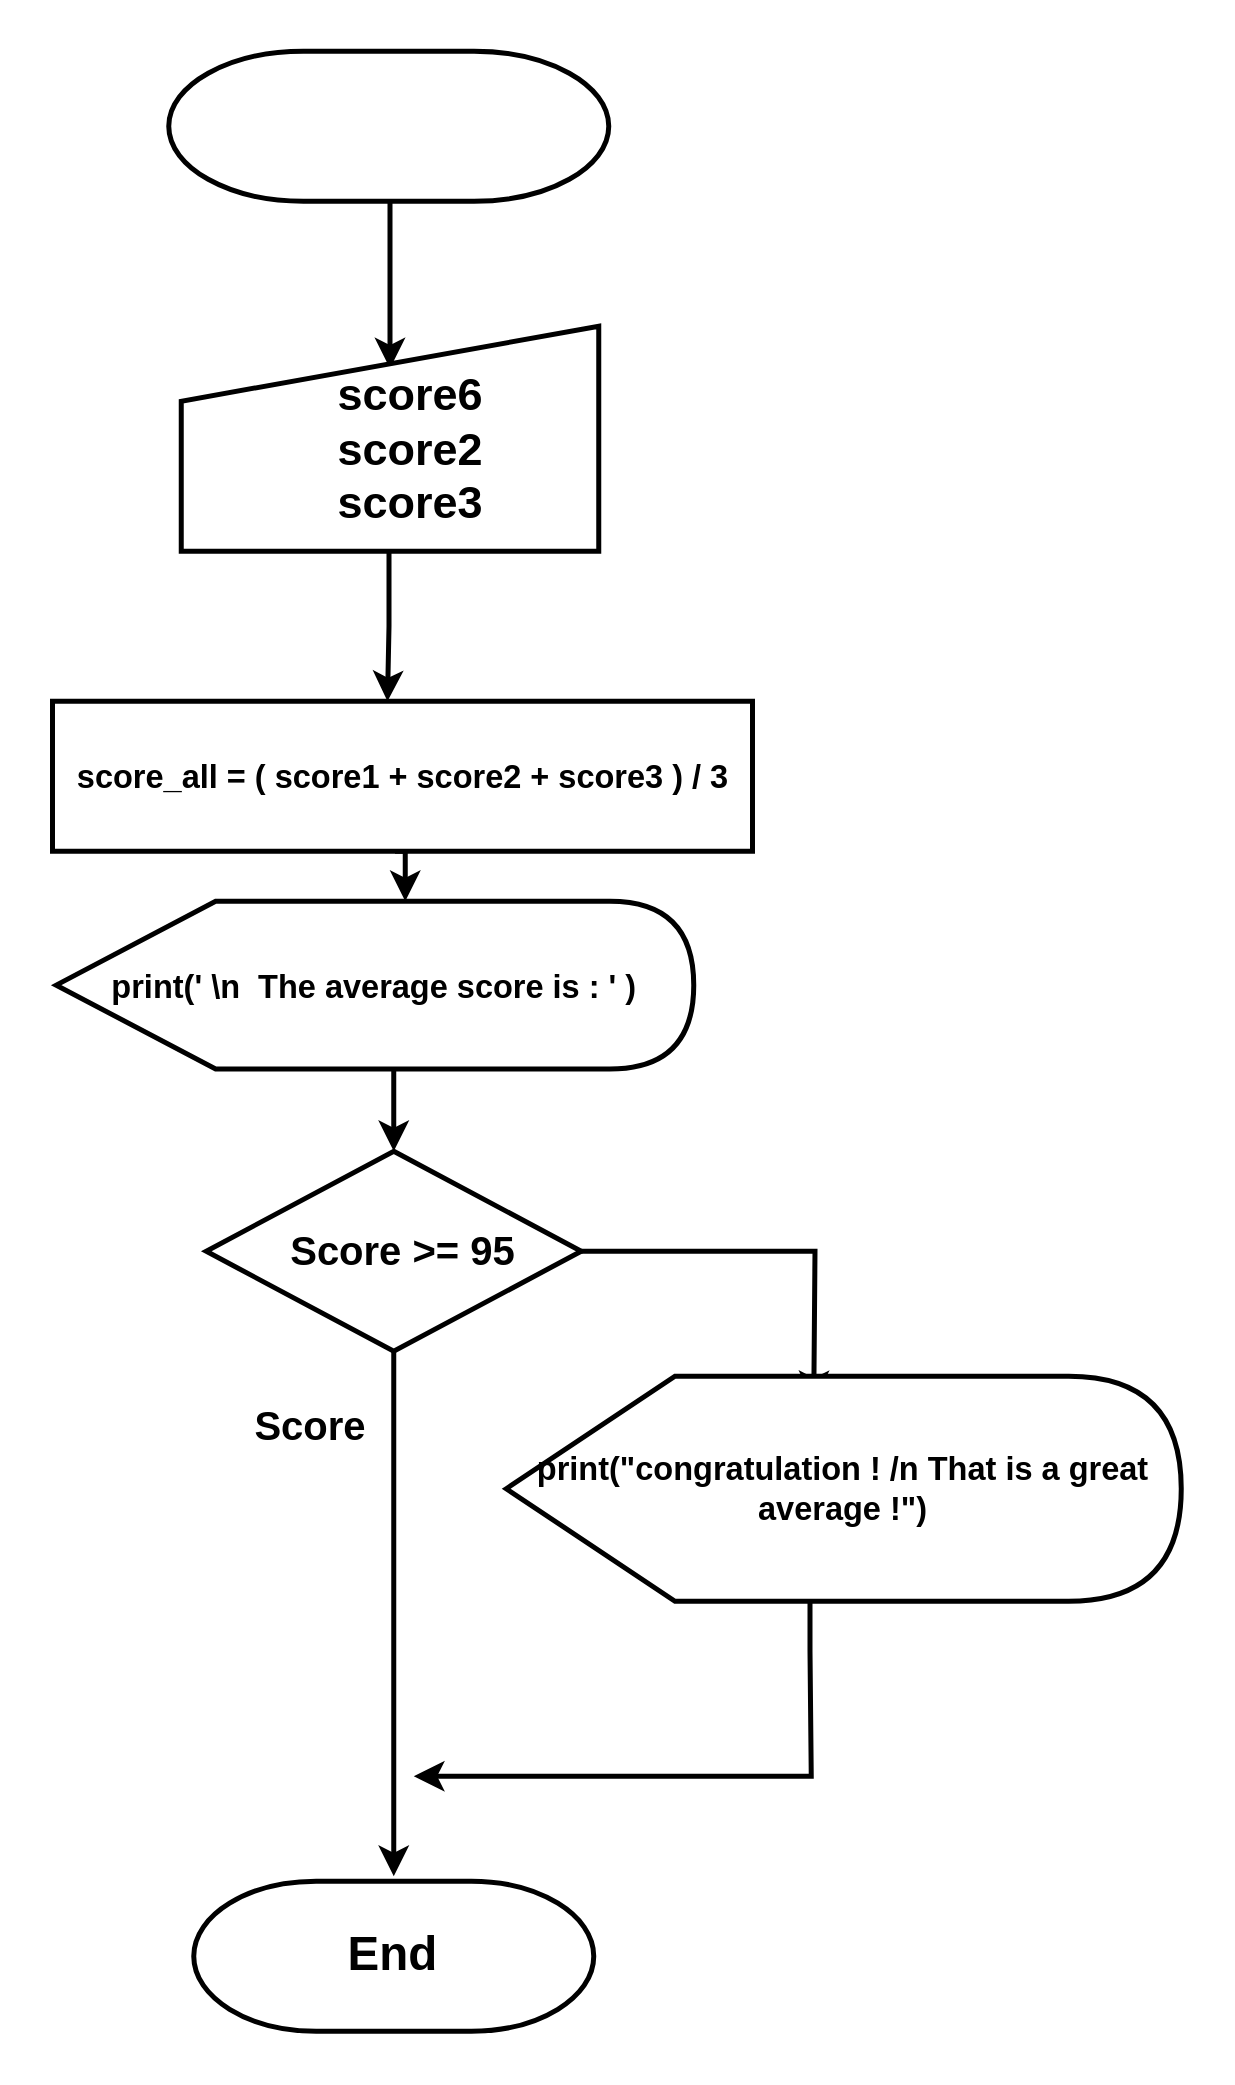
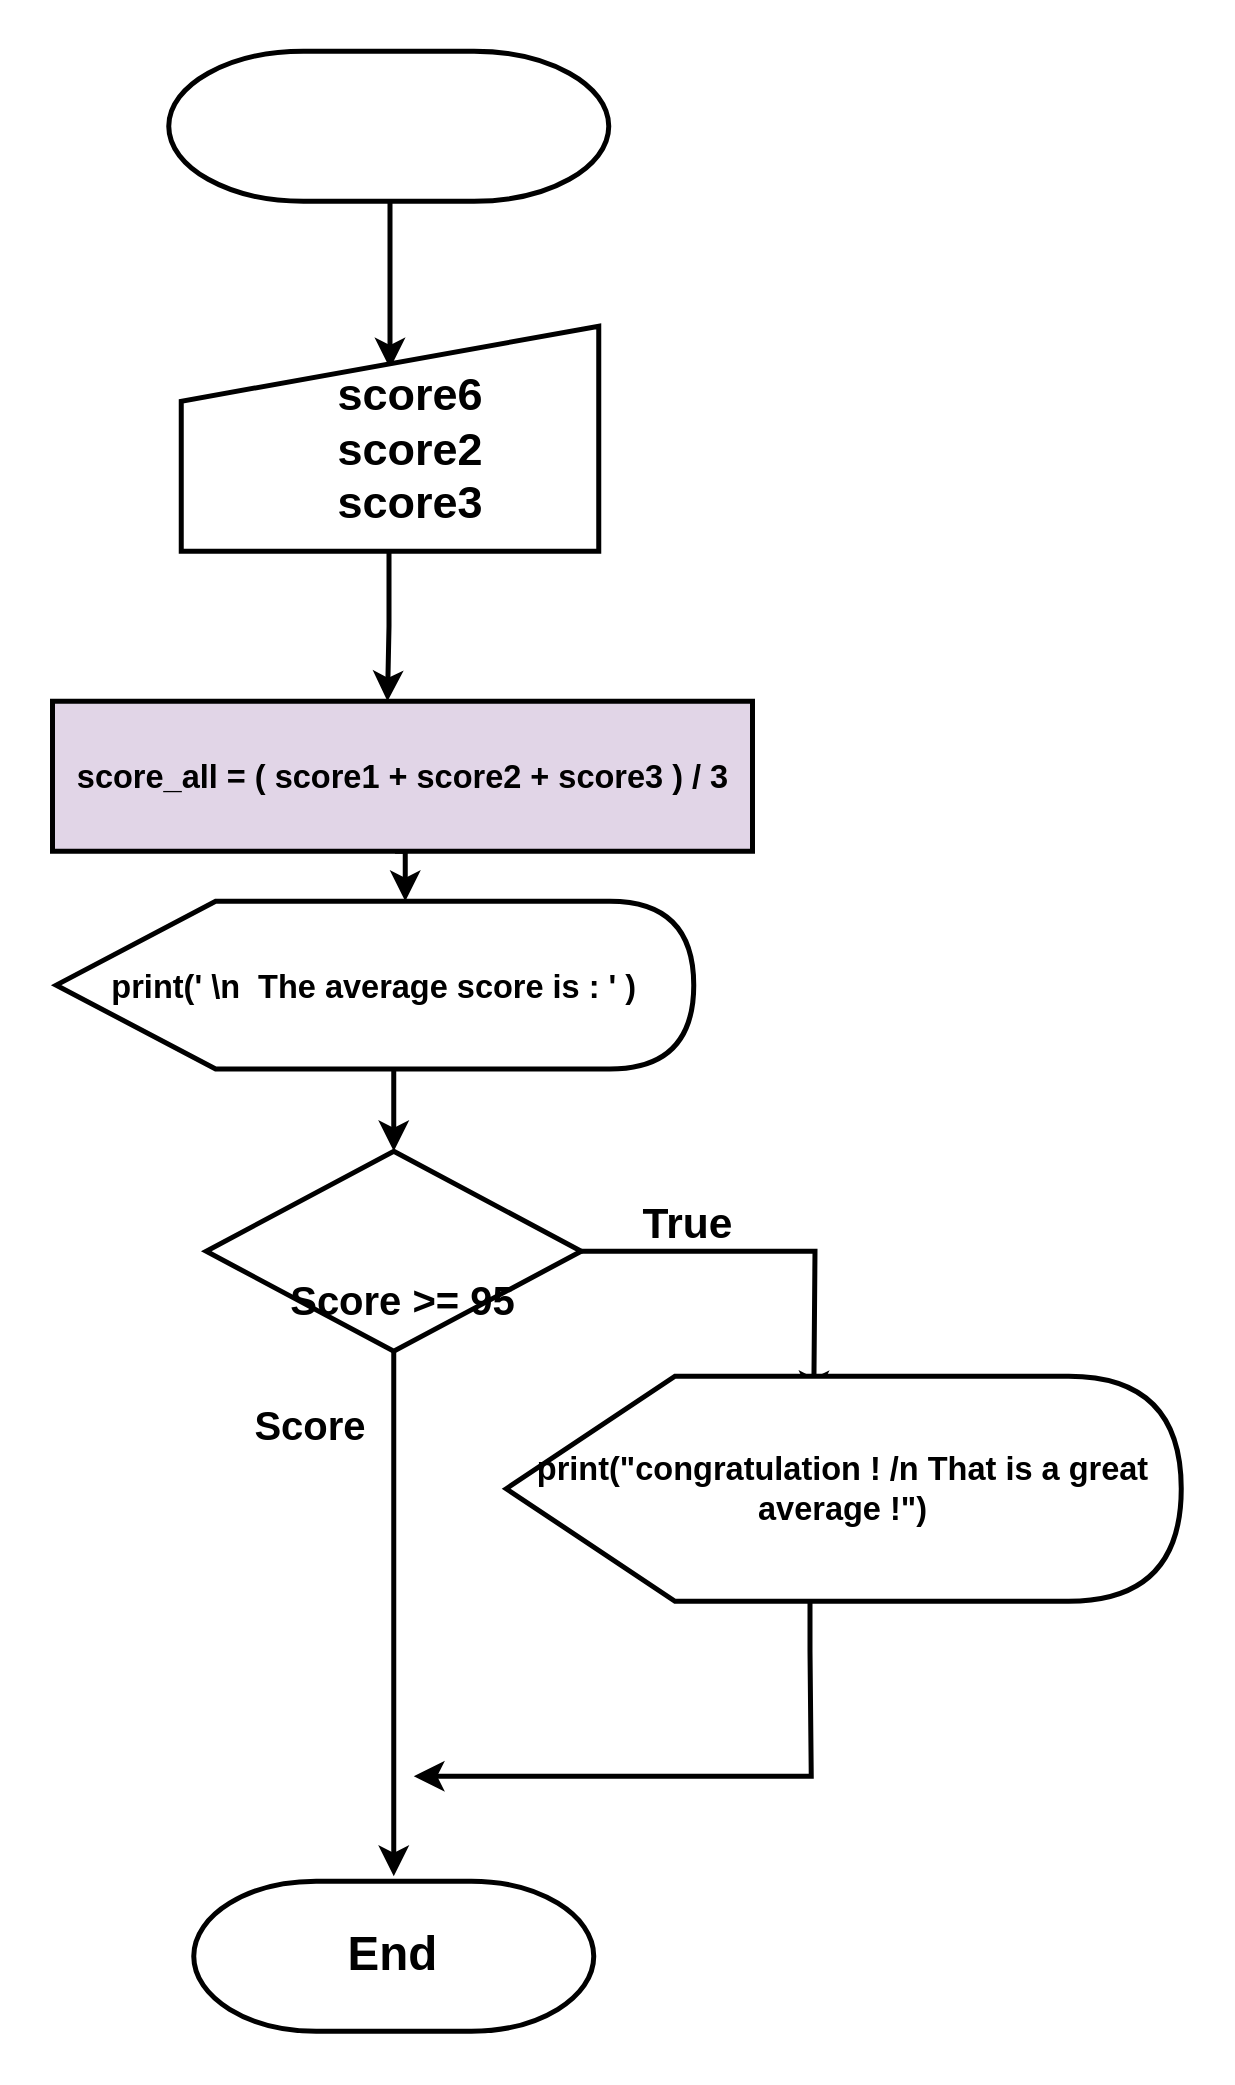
node "score_all = ( score1 + score2 + score3 ) / 3": fillcolor #ffffff -> #e1d5e7
node "True": added
node "Score >= 95": moved (403, 1251) -> (403, 1301)
